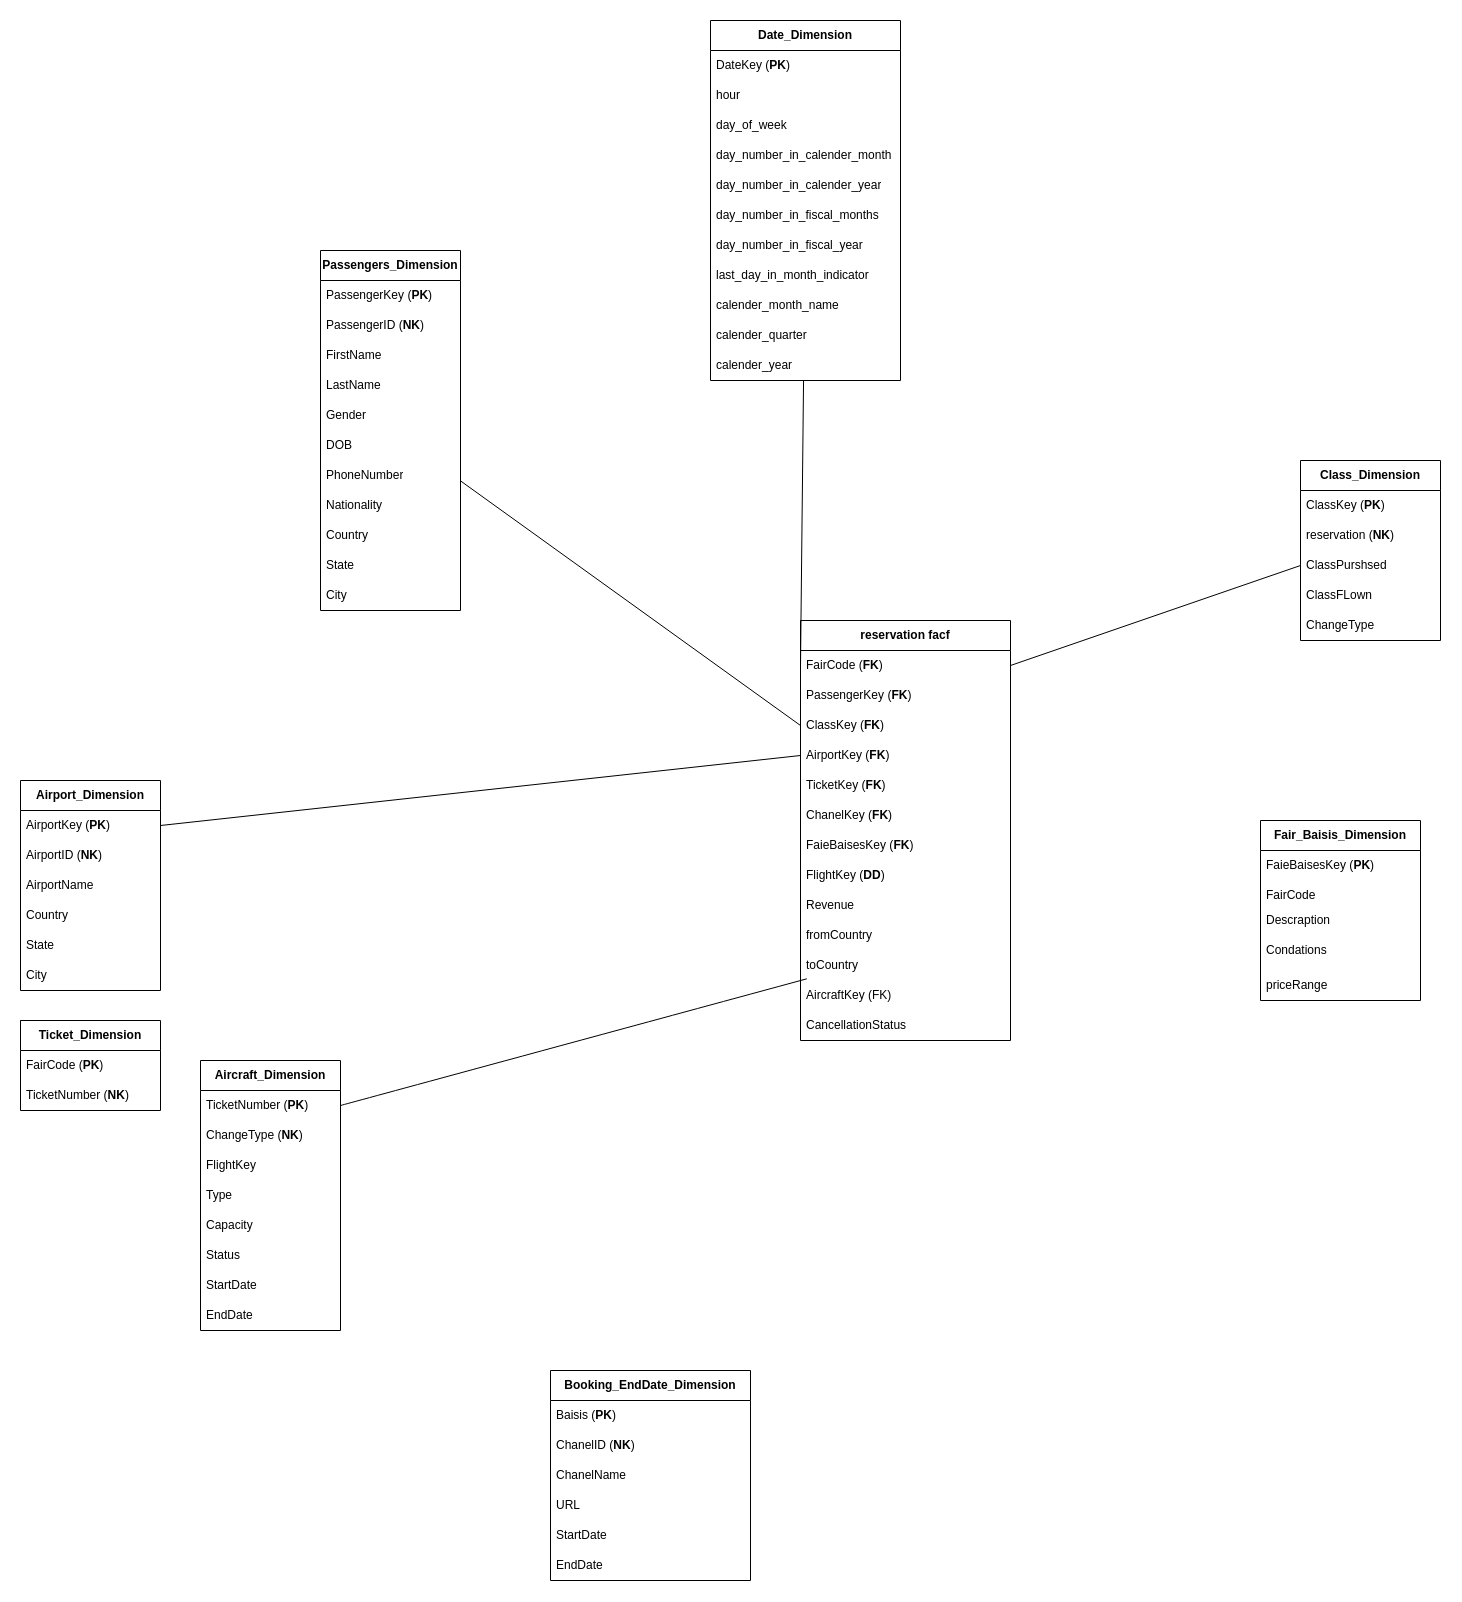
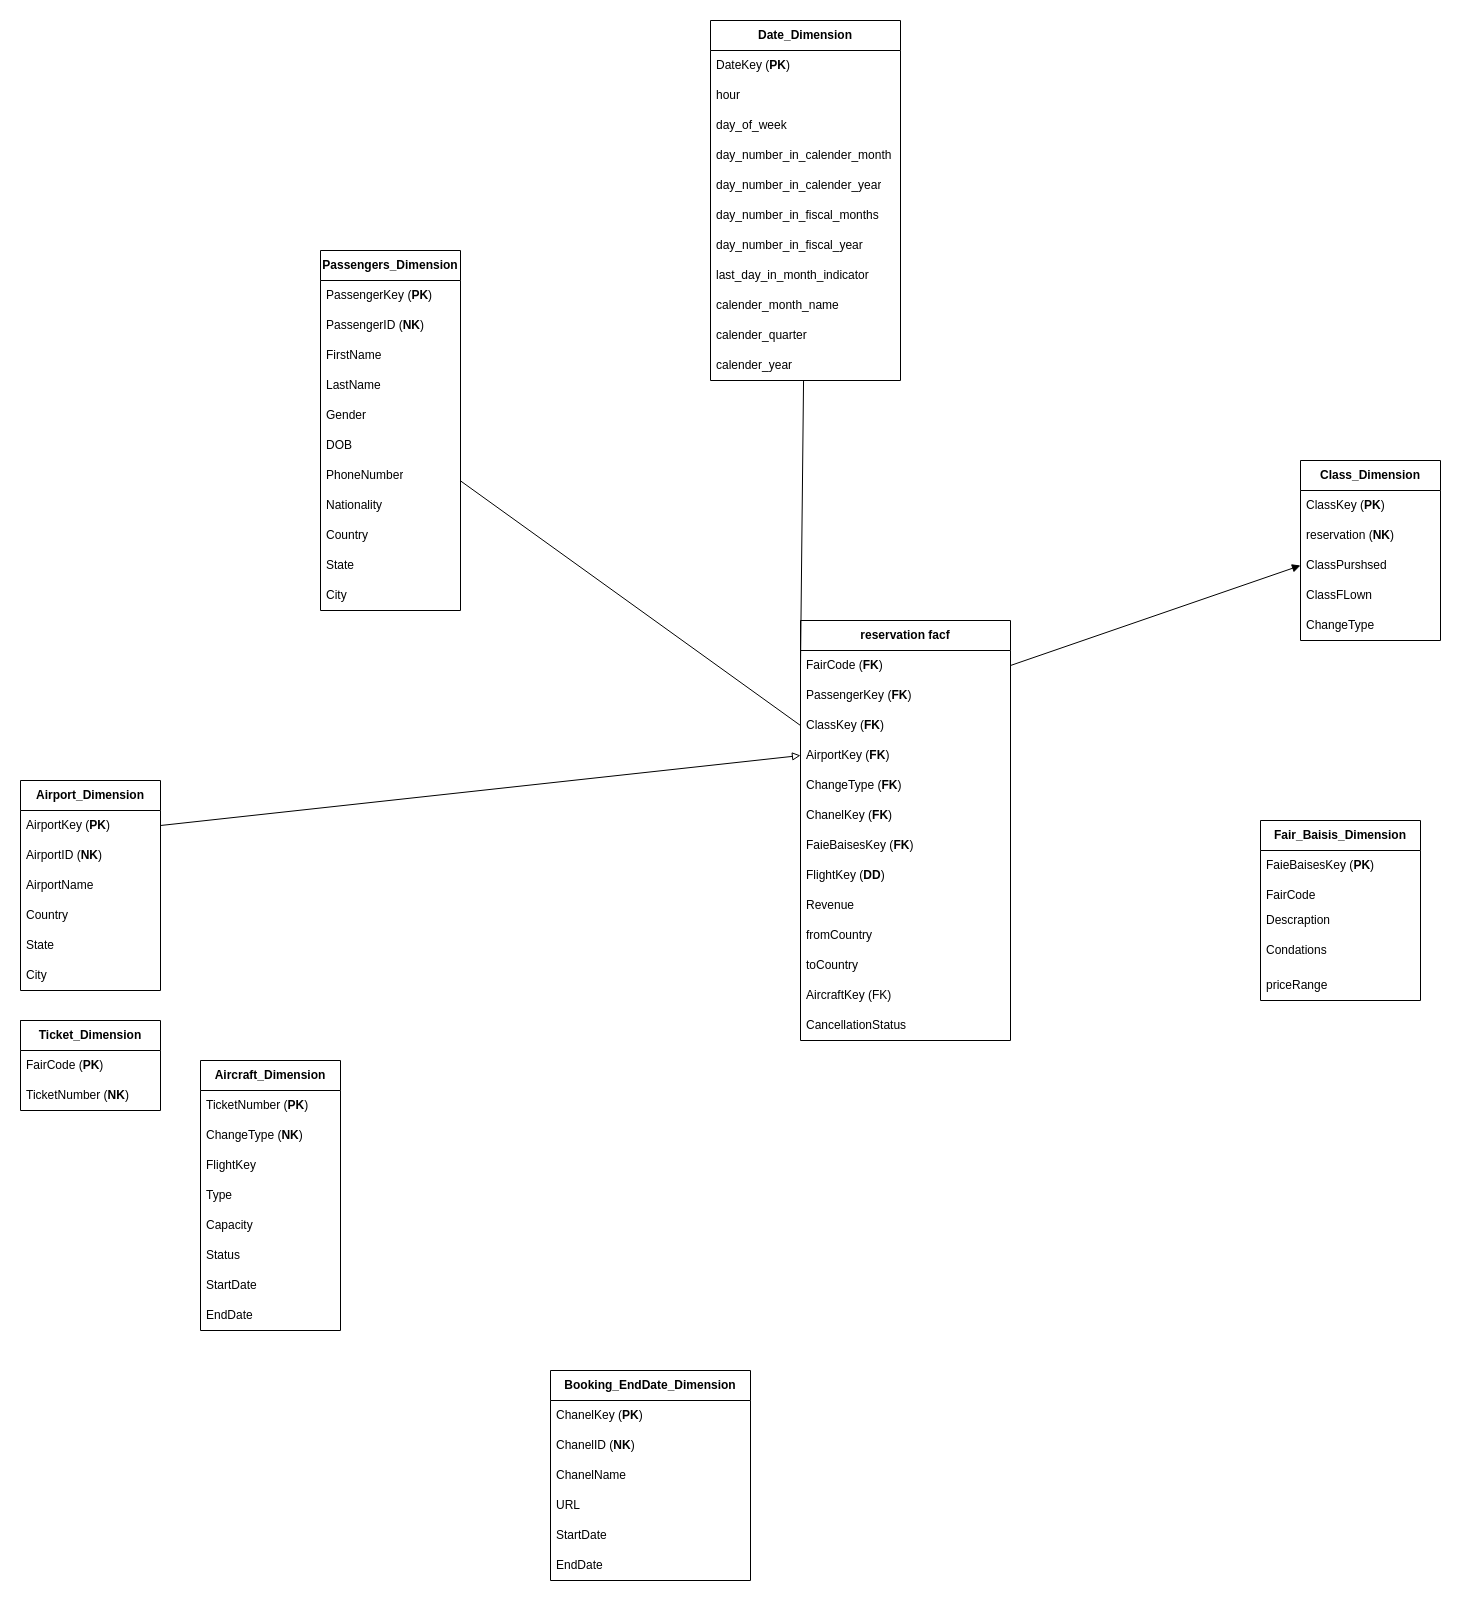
edge "ClassPurshsed" -- "FairCode (FK)": arrowhead none -> block
edge "AirportKey (FK)" -- "AirportKey (PK)": arrowhead none -> block
node "TicketKey (FK)": label "TicketKey (FK)" -> "ChangeType (FK)"
edge "AircraftKey (FK)" -- "TicketNumber (PK)": removed
node "Baisis (PK)": label "Baisis (PK)" -> "ChanelKey (PK)"
